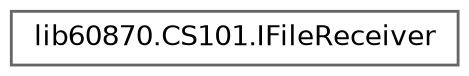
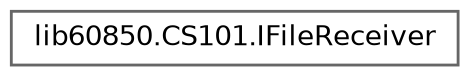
node "lib60870.CS101.IFileReceiver": label "lib60870.CS101.IFileReceiver" -> "lib60850.CS101.IFileReceiver"
